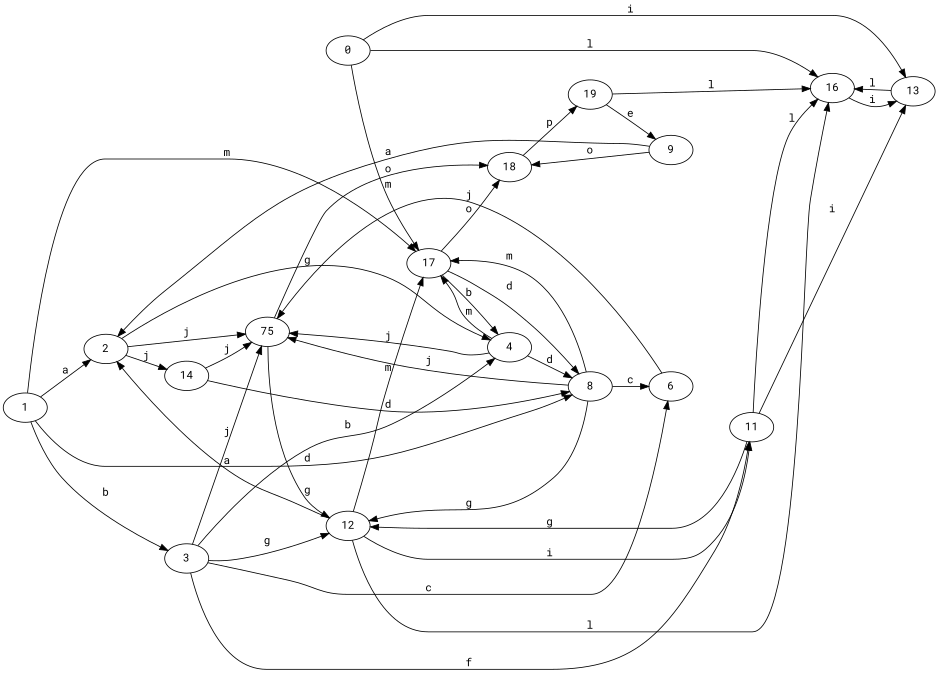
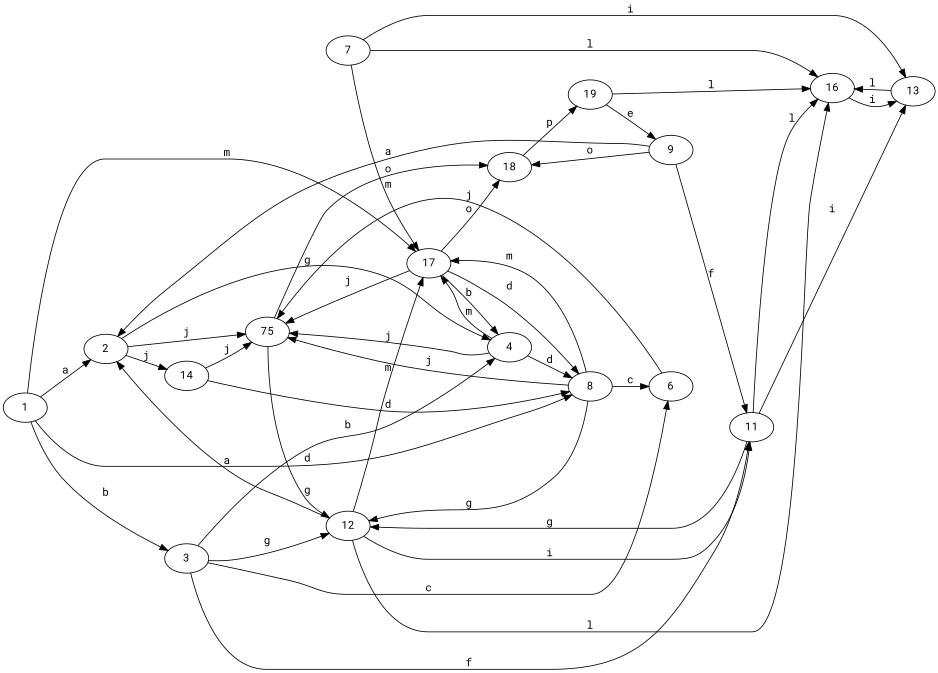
node "0": label "0" -> "7"
edge "9" -> "11": added, label "f"
edge "3" -> "75": now "17" -> "75"
